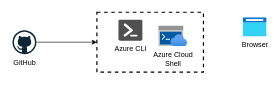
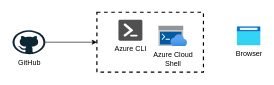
node "Browser": moved (255, 27) -> (249, 36)
node "GitHub": size 24x24 -> 33x24
